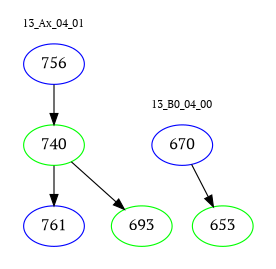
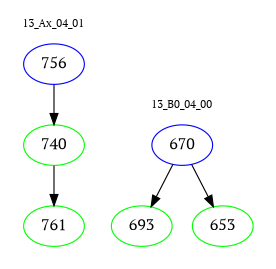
edge "740" -> "693": now "670" -> "693"
node "761": color blue -> green
